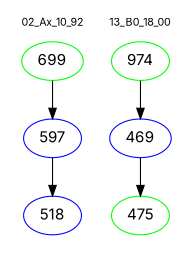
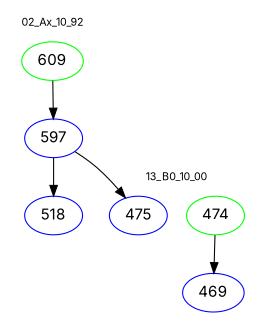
cluster "13_B0_18_00": label "13_B0_18_00" -> "13_B0_10_00"
node "699": label "699" -> "609"
node "974": label "974" -> "474"
edge "469" -> "475": now "597" -> "475"
node "475": color green -> blue
